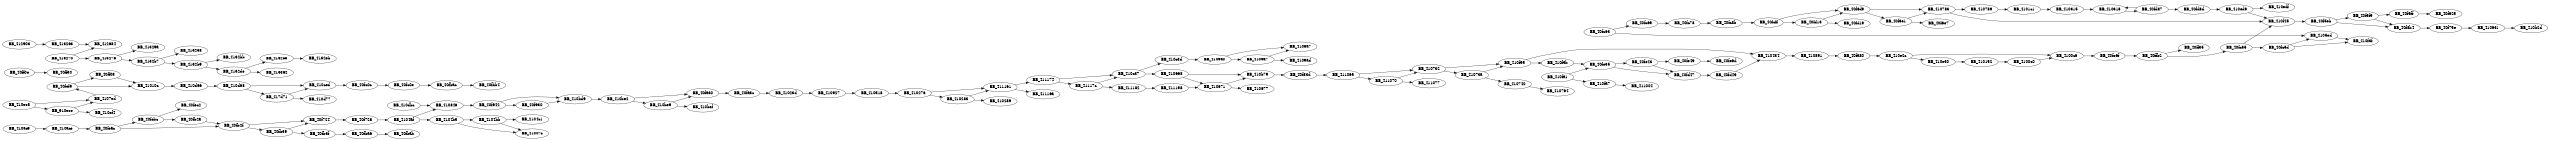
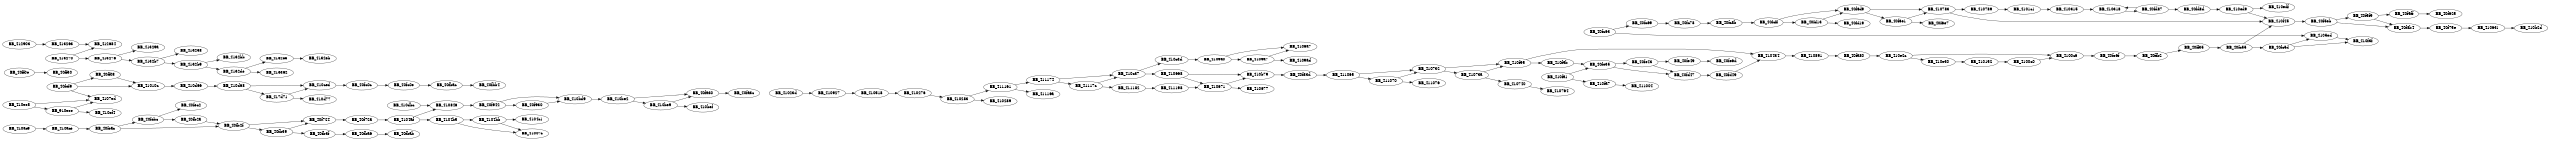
edge "BB_40ffb2" -> "BB_40fc55": now "BB_40ff35" -> "BB_40fc55"
node "BB_411077": label "BB_411077" -> "BB_411076"
edge "BB_410276" -> "BB_411161": removed
edge "BB_4107ed" -> "BB_40fef9": reversed
edge "BB_40fa3c" -> "BB_41023d": removed
node "BB_2104c1": label "BB_2104c1" -> "BB_4104c1"
